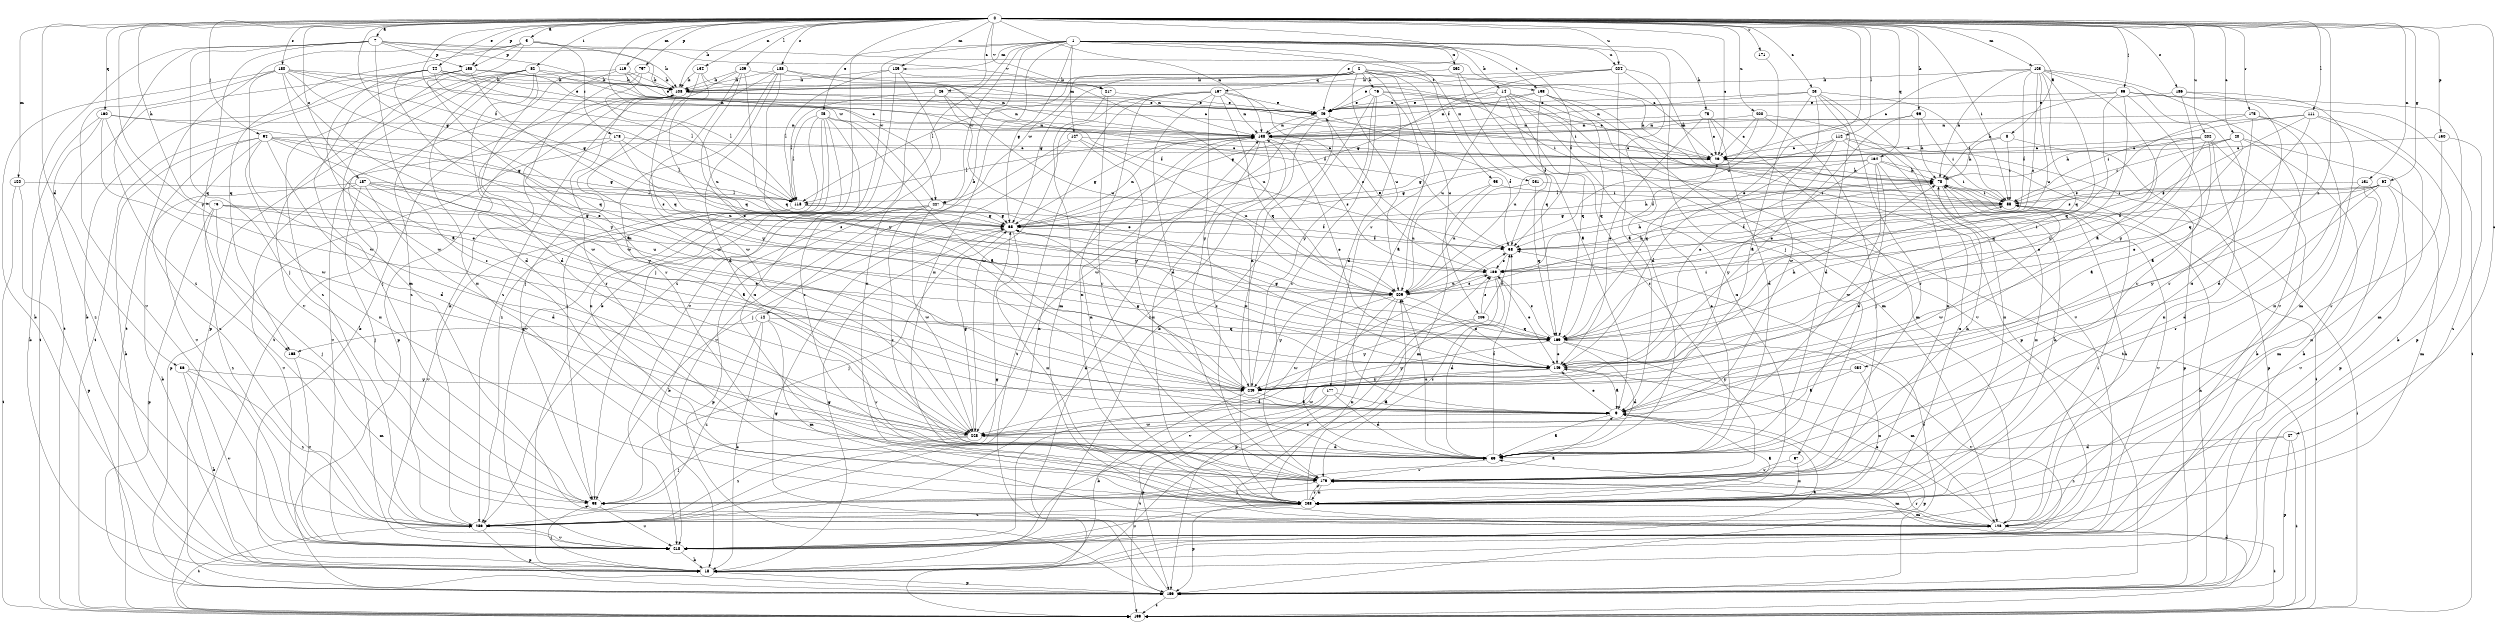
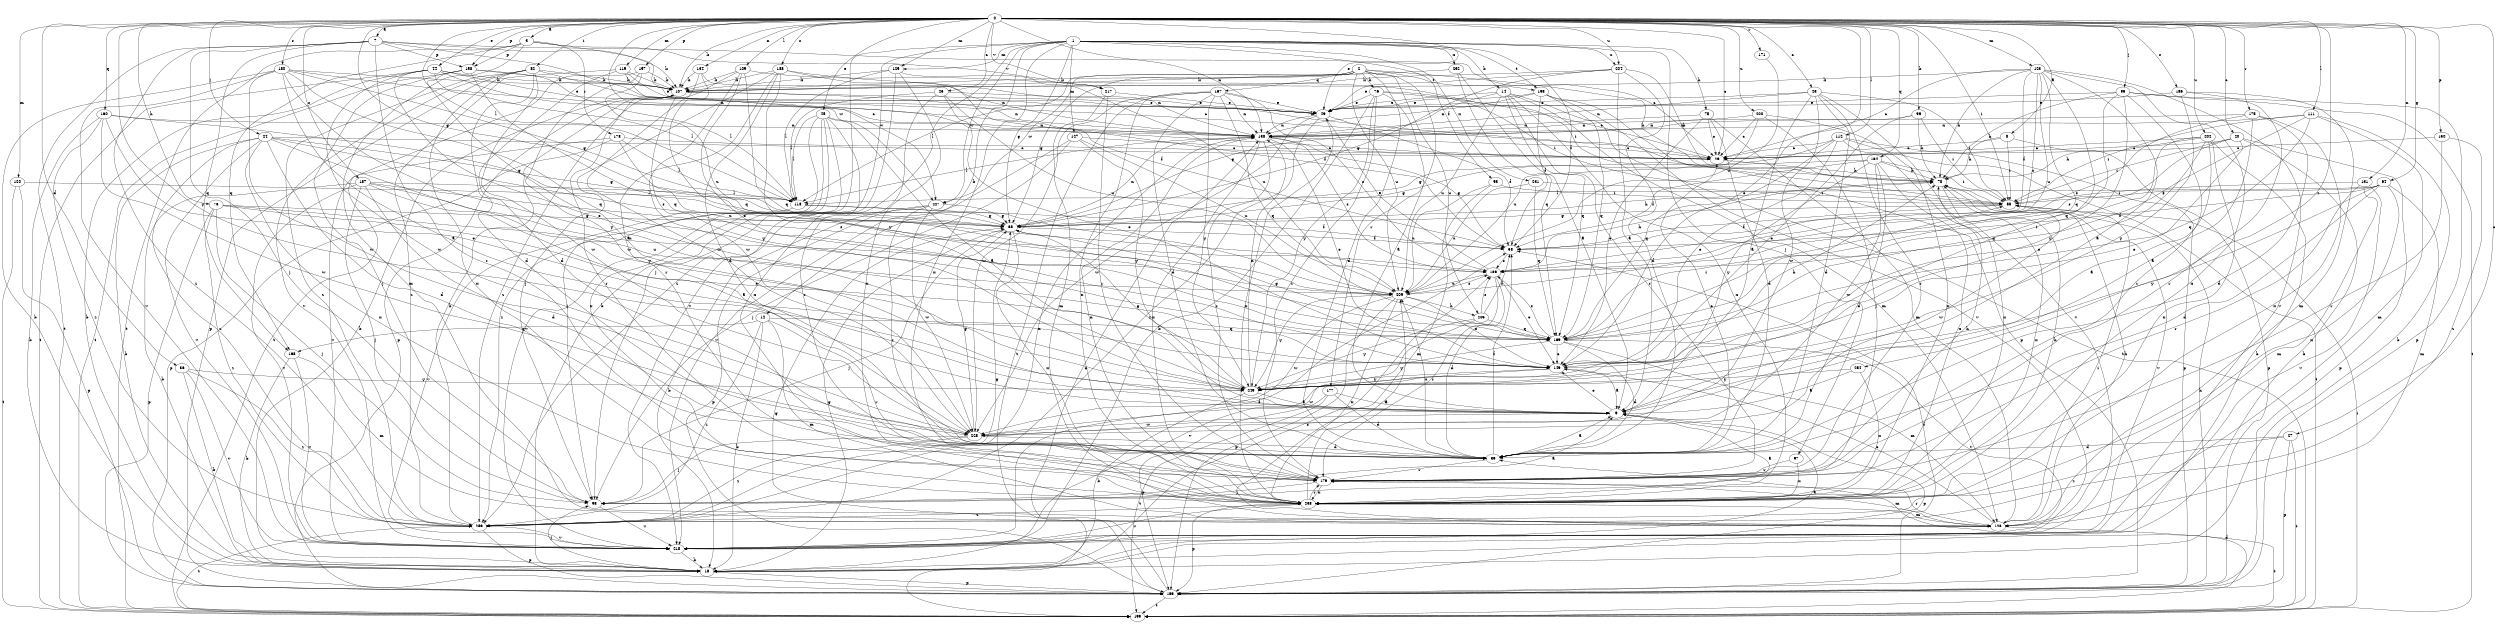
node "757": label "757" -> "157"
node "108": label "108" -> "107"
edge "0" -> "118": label "f" -> "l"
node "94": label "94" -> "24"
edge "138" -> "68": now "138" -> "58"
edge "78" -> "88": removed, label "i"
edge "209" -> "78": now "209" -> "205"
edge "9" -> "39": reversed
edge "168" -> "18": added, label "b"
